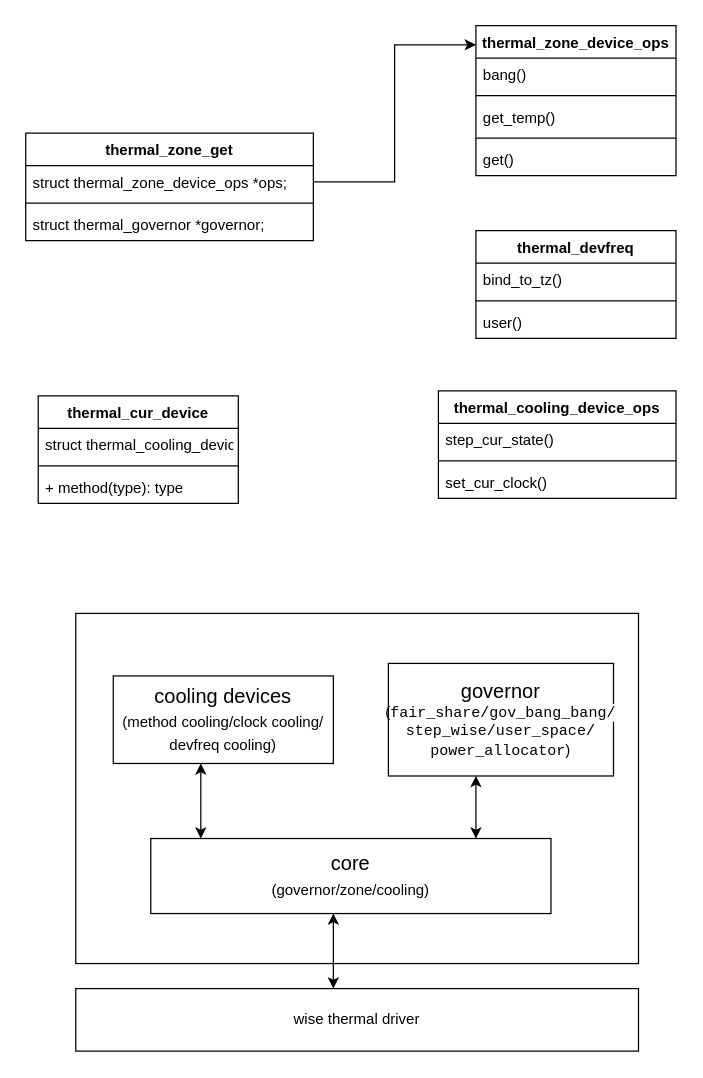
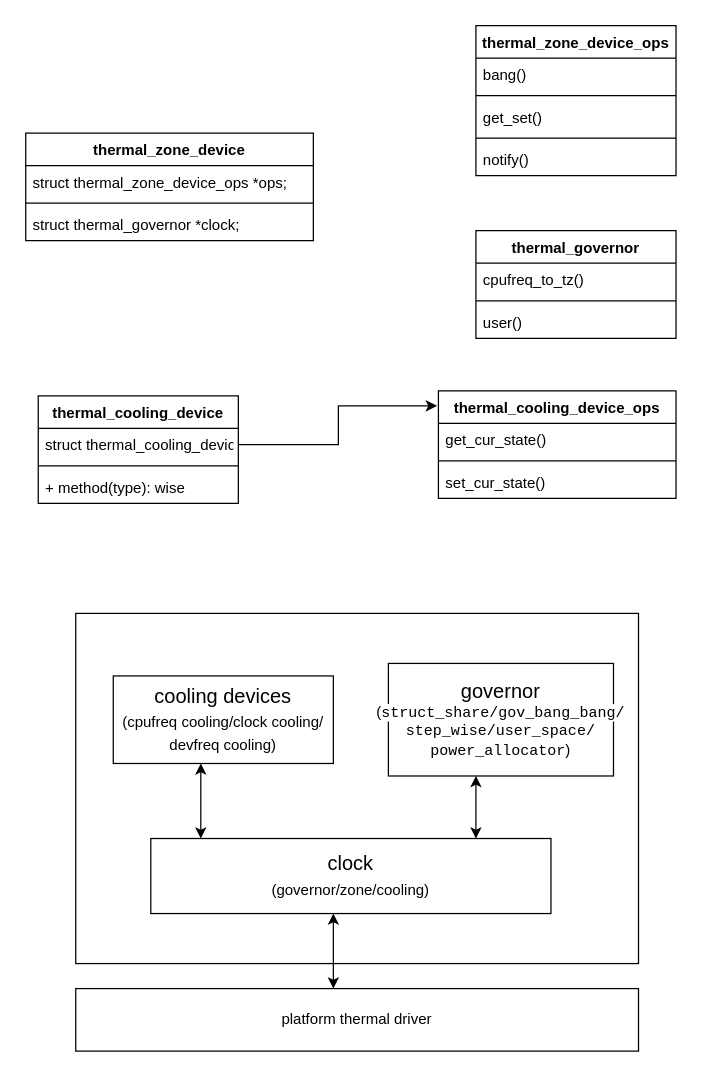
edge "struct thermal_zone_device_ops *ops;" -> "thermal_zone_device_ops": removed
node "get_temp()": label "get_temp()" -> "get_set()"
node "thermal_zone_get": label "thermal_zone_get" -> "thermal_zone_device"
node "get()": label "get()" -> "notify()"
node "struct thermal_governor *governor;": label "struct thermal_governor *governor;" -> "struct thermal_governor *clock;"
node "thermal_devfreq": label "thermal_devfreq" -> "thermal_governor"
node "bind_to_tz()": label "bind_to_tz()" -> "cpufreq_to_tz()"
node "thermal_cur_device": label "thermal_cur_device" -> "thermal_cooling_device"
edge "struct thermal_cooling_device_ops *ops;" -> "thermal_cooling_device_ops": added
node "step_cur_state()": label "step_cur_state()" -> "get_cur_state()"
node "set_cur_clock()": label "set_cur_clock()" -> "set_cur_state()"
node "+ method(type): type": label "+ method(type): type" -> "+ method(type): wise"
node "cooling devices (method cooling/clock cooling/ devfreq cooling)": label "cooling devices (method cooling/clock cooling/ devfreq cooling)" -> "cooling devices (cpufreq cooling/clock cooling/ devfreq cooling)"
node "governor (fair_share/gov_bang_bang/ step_wise/user_space/ power_allocator)": label "governor (fair_share/gov_bang_bang/ step_wise/user_space/ power_allocator)" -> "governor (struct_share/gov_bang_bang/ step_wise/user_space/ power_allocator)"
node "core (governor/zone/cooling)": label "core (governor/zone/cooling)" -> "clock (governor/zone/cooling)"
node "wise thermal driver": label "wise thermal driver" -> "platform thermal driver"
